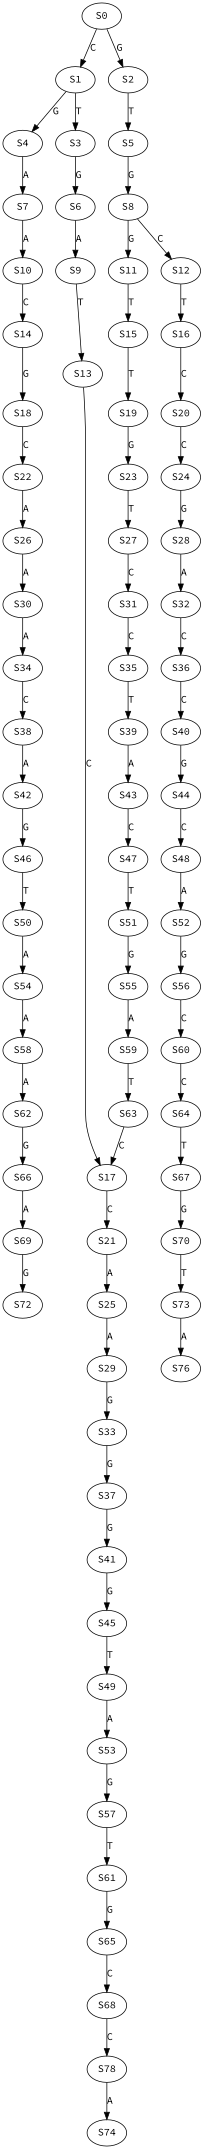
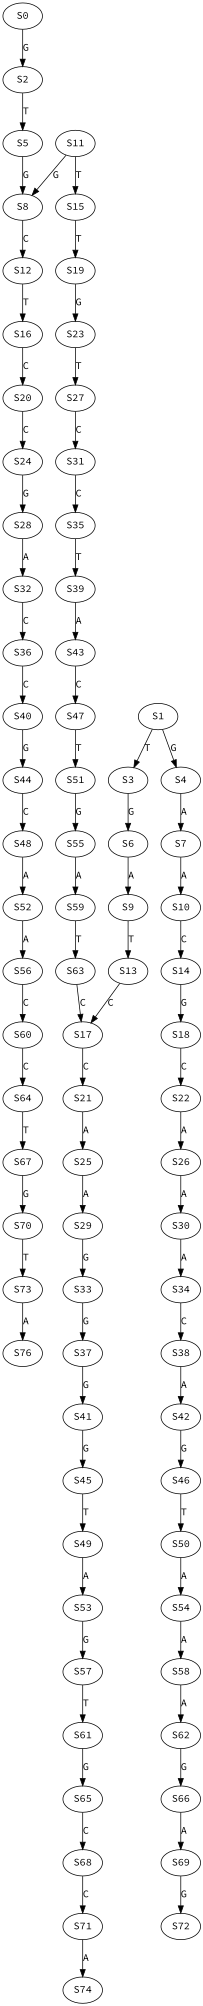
edge "S0" -> "S1": removed, label "C"
edge "S8" -> "S11": reversed
edge "S52" -> "S56": label "G" -> "A"
node "S78": label "S78" -> "S71"
